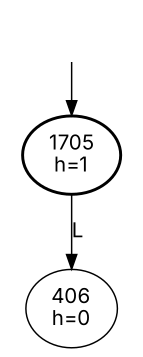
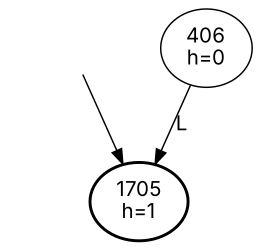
edge "1705 h=1" -> "406 h=0": reversed
